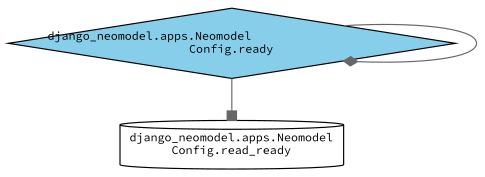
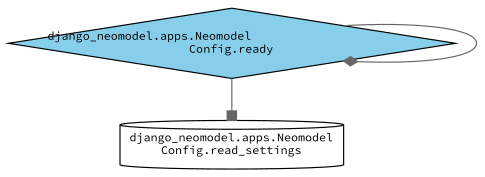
node "django_neomodel.apps.Neomodel Config.read_ready": label "django_neomodel.apps.Neomodel Config.read_ready" -> "django_neomodel.apps.Neomodel Config.read_settings"
